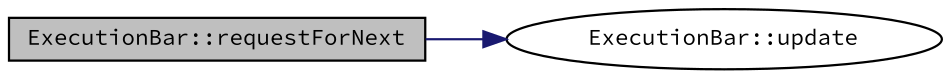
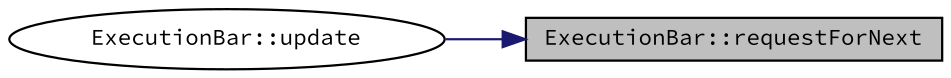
edge "ExecutionBar::requestForNext" -> "ExecutionBar::update": reversed
